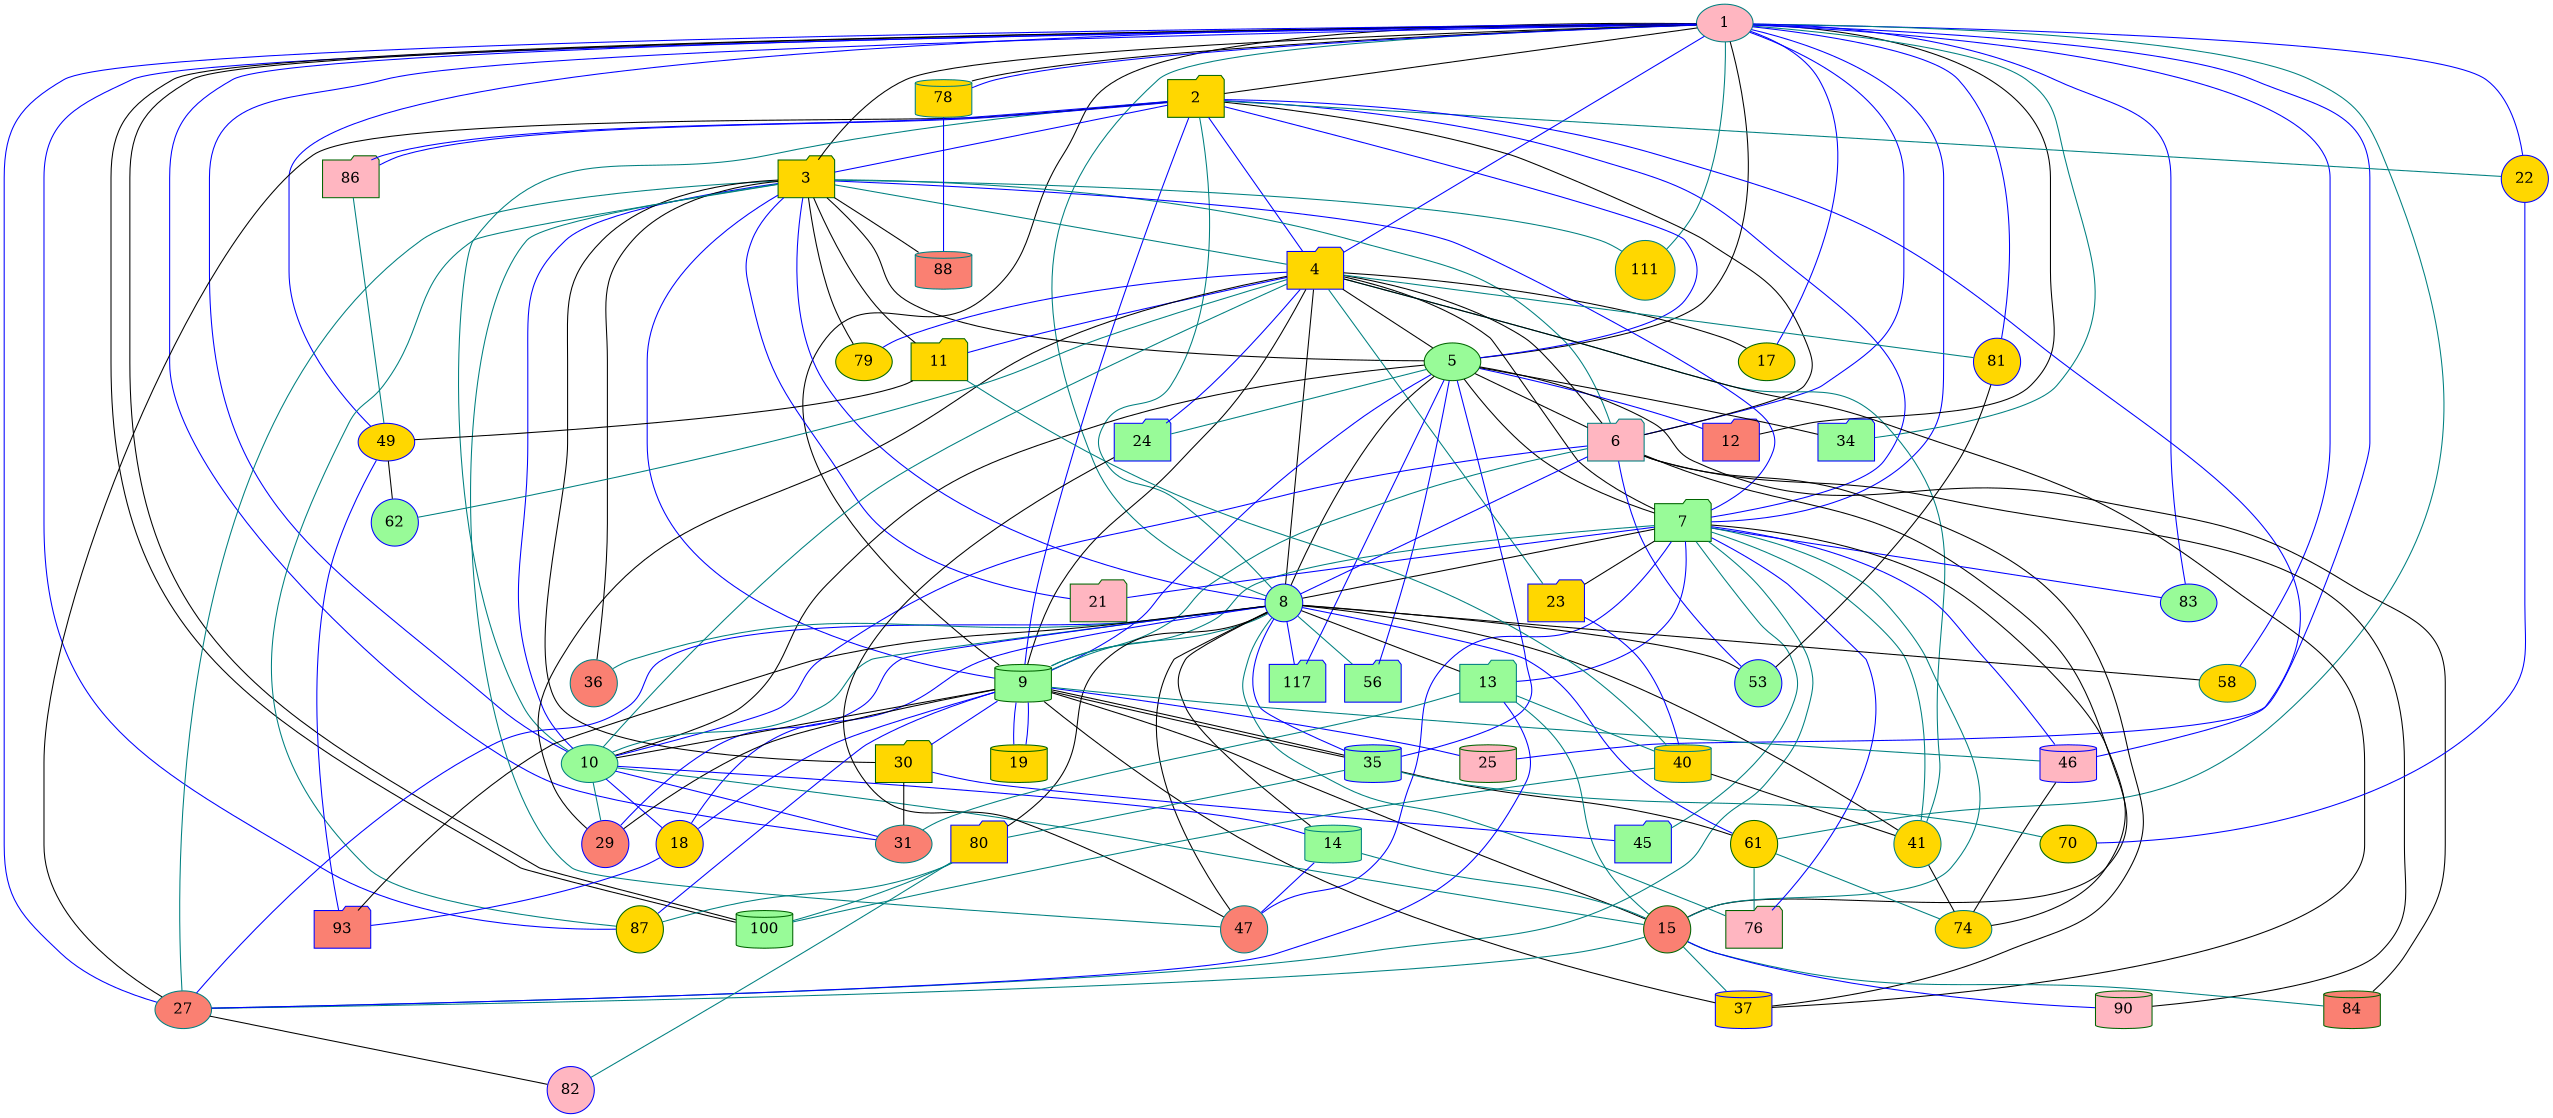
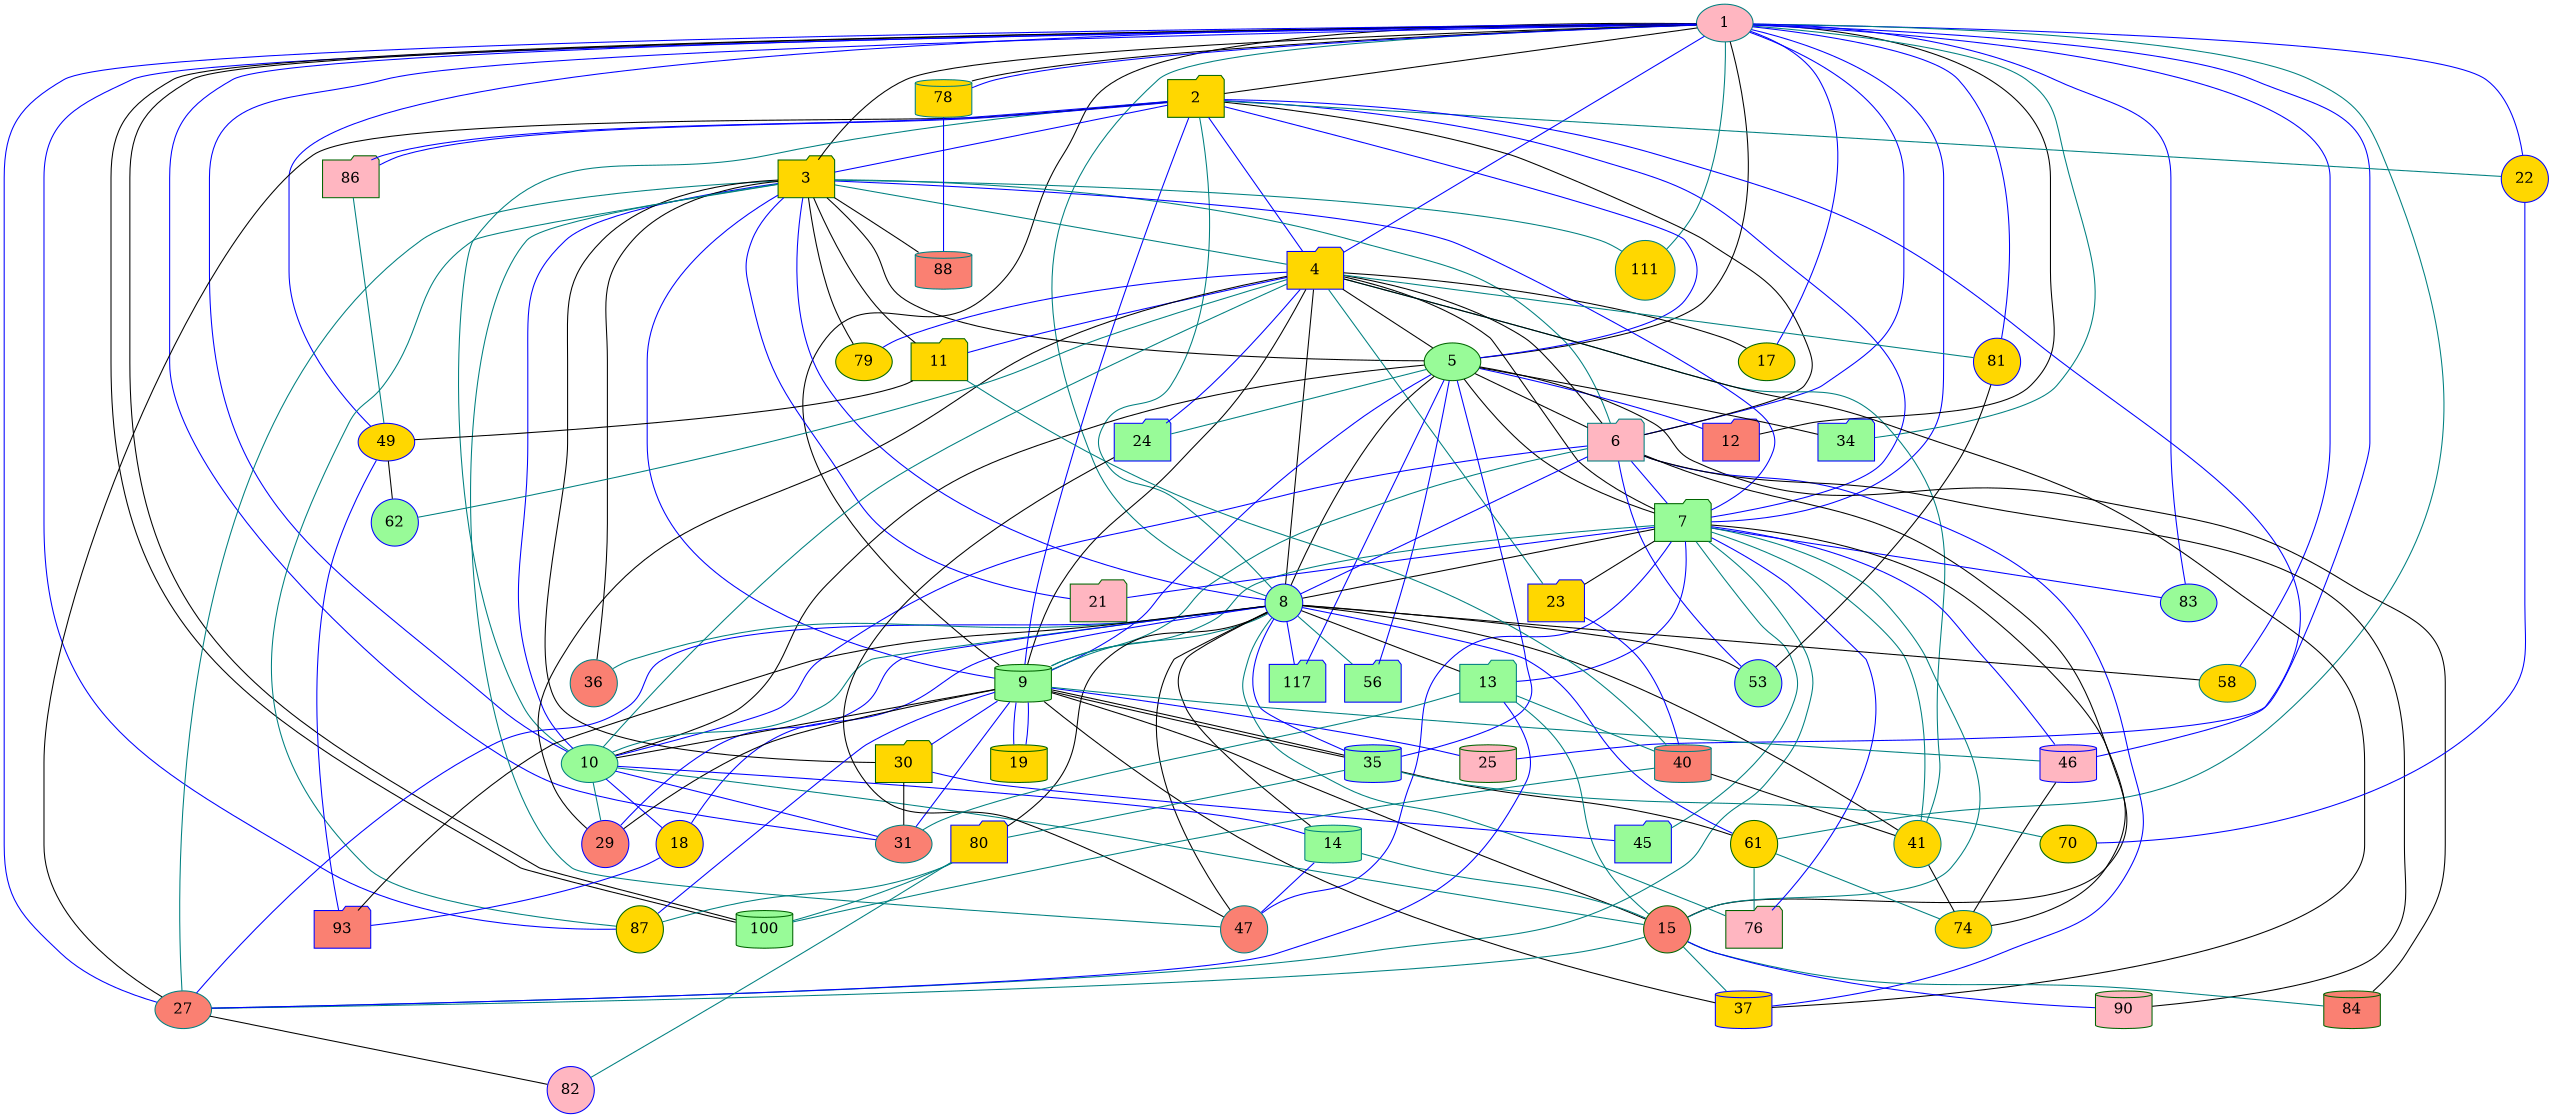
edge "6" -- "7": added
edge "6" -- "37": color black -> blue
edge "9" -- "18": now "9" -- "31"
node "40": fillcolor gold -> salmon
